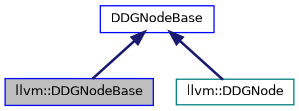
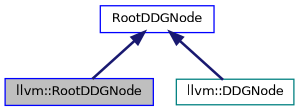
node "DDGNodeBase": label "DDGNodeBase" -> "RootDDGNode"
node "llvm::DDGNodeBase": label "llvm::DDGNodeBase" -> "llvm::RootDDGNode"
